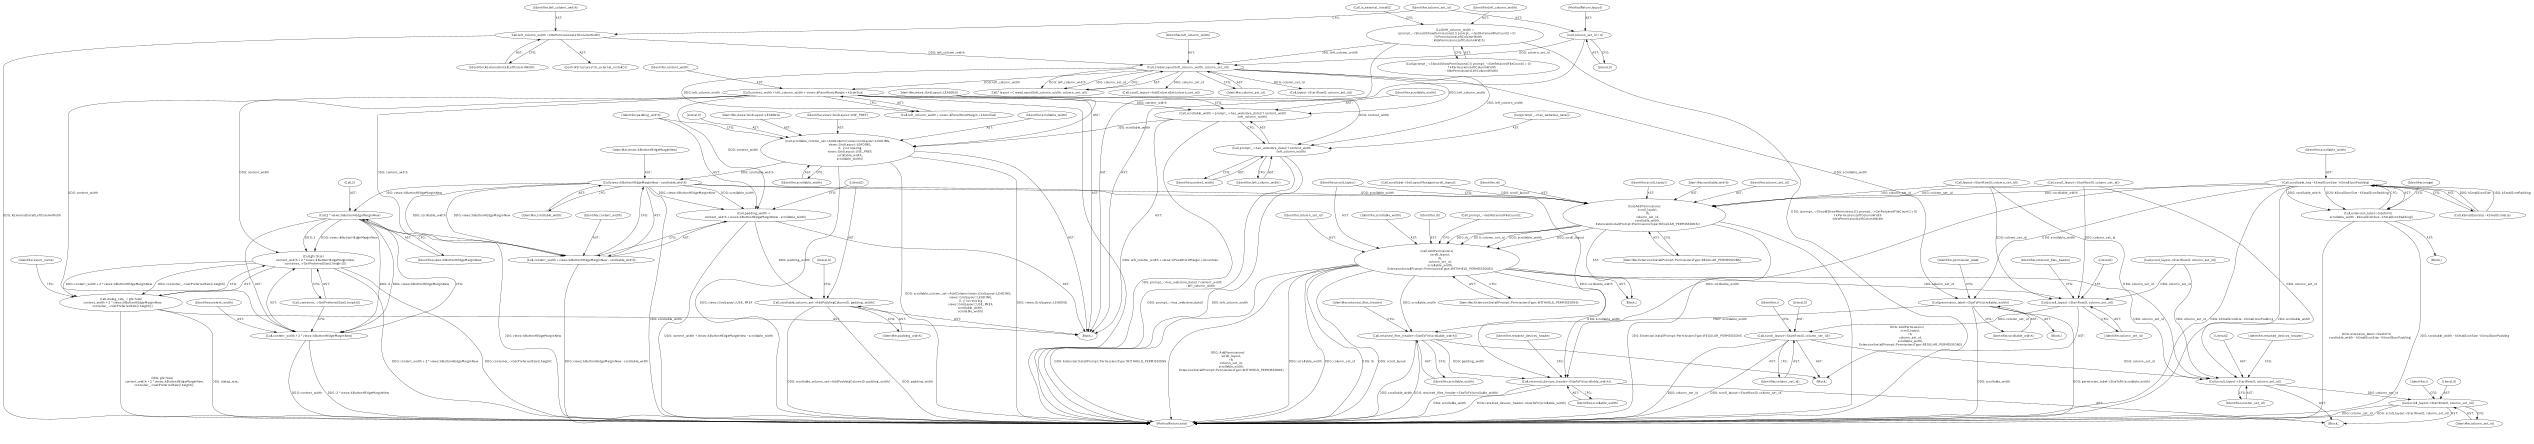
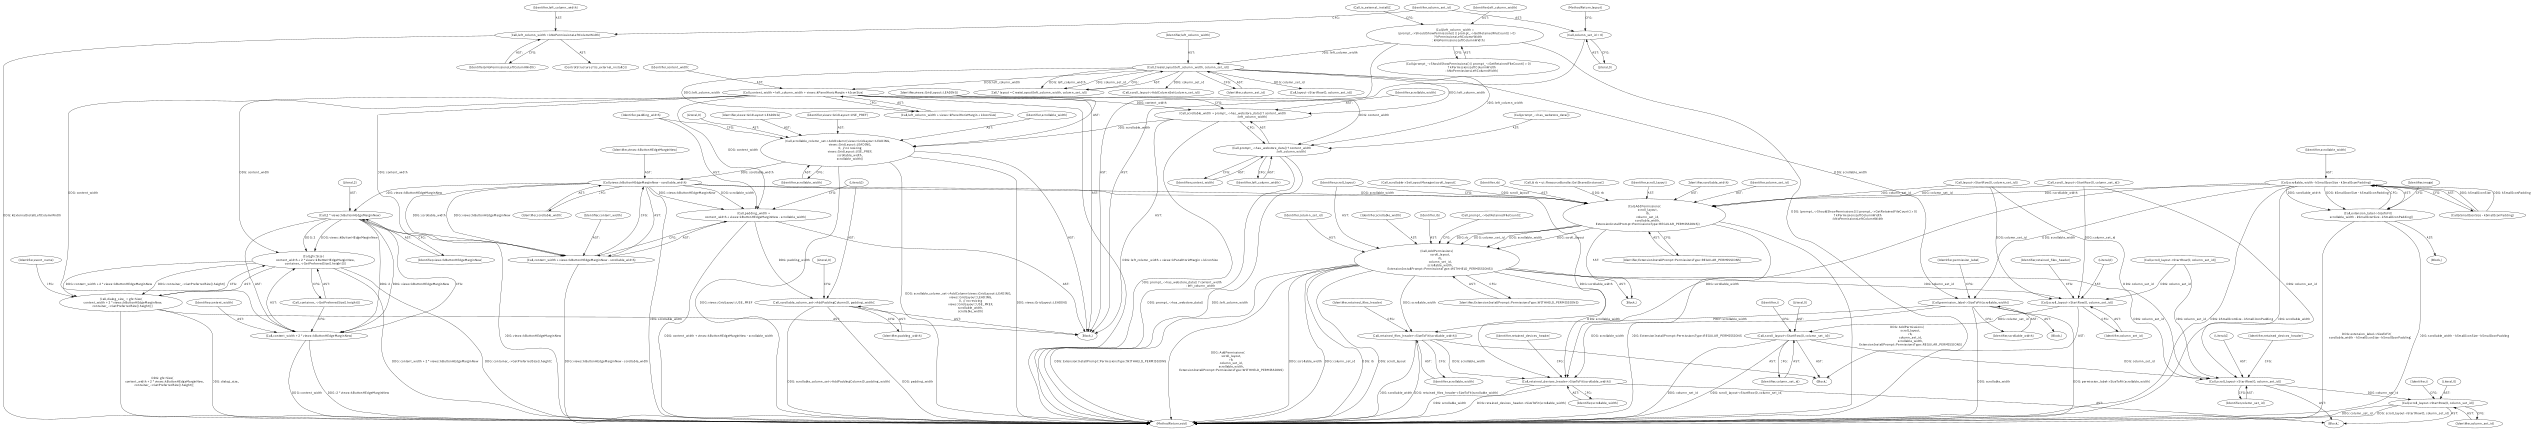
edge "(MethodReturn,layout)" -> "(Call,column_set_id = 0)": label "AST: " -> "CFG: "
edge "(Call,left_column_width = kNoPermissionsLeftColumnWidth)" -> "(Call,CreateLayout(left_column_width, column_set_id))": removed, label "DDG: left_column_width"
edge "(Call,column_set_id = 0)" -> "(Call,CreateLayout(left_column_width, column_set_id))": removed, label "DDG: column_set_id"
node "(Identifier,kExternalInstallLeftColumnWidth)": label "(Identifier,kExternalInstallLeftColumnWidth)" -> "(Identifier,kNoPermissionsLeftColumnWidth)"
node "(Call,2)": label "(Call,2)" -> "(Literal,2)"
node "(Call,& rb = ui::ResourceBundle::GetSharedInstance())": added
node "(Call,scrollable_has - kSmallIconSize - kSmallIconPadding)": label "(Call,scrollable_has - kSmallIconSize - kSmallIconPadding)" -> "(Call,scrollable_width - kSmallIconSize - kSmallIconPadding)"
node "(Call,kSmallIconSize - kSmallIconSize)": label "(Call,kSmallIconSize - kSmallIconSize)" -> "(Call,kSmallIconSize - kSmallIconPadding)"
edge "(Call,permission_label->SizeToFit(scrollable_width))" -> "(Call,retained_devices_header->SizeToFit(scrollable_width))": added, label "DDG: scrollable_width"
edge "(Call,retained_files_header->SizeToFit(scrollable_width))" -> "(Call,retained_devices_header->SizeToFit(scrollable_width))": label "DDG: padding_width" -> "DDG: scrollable_width"
